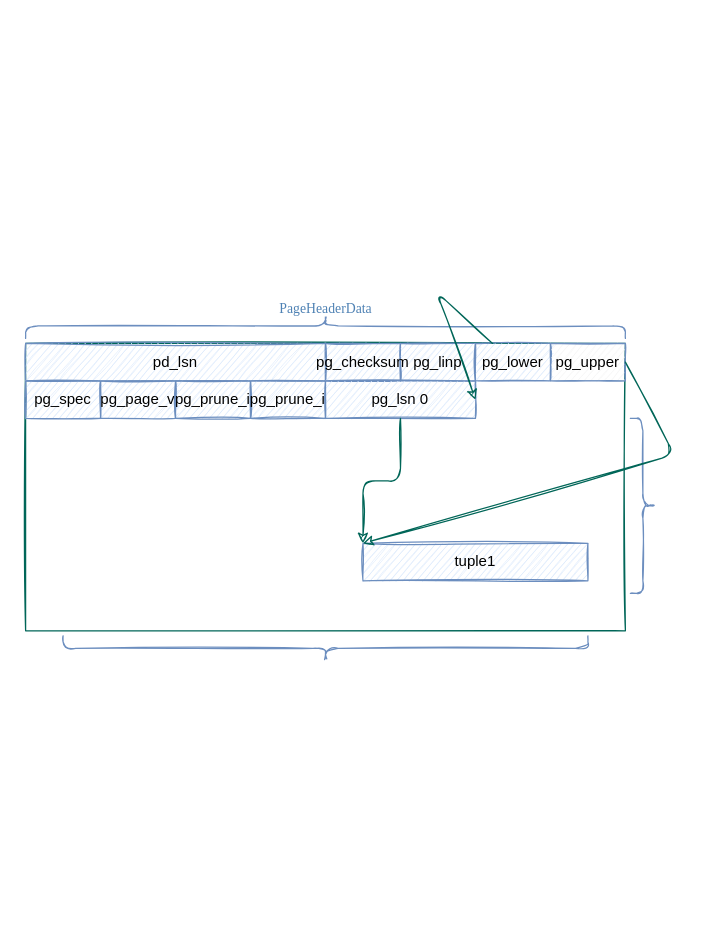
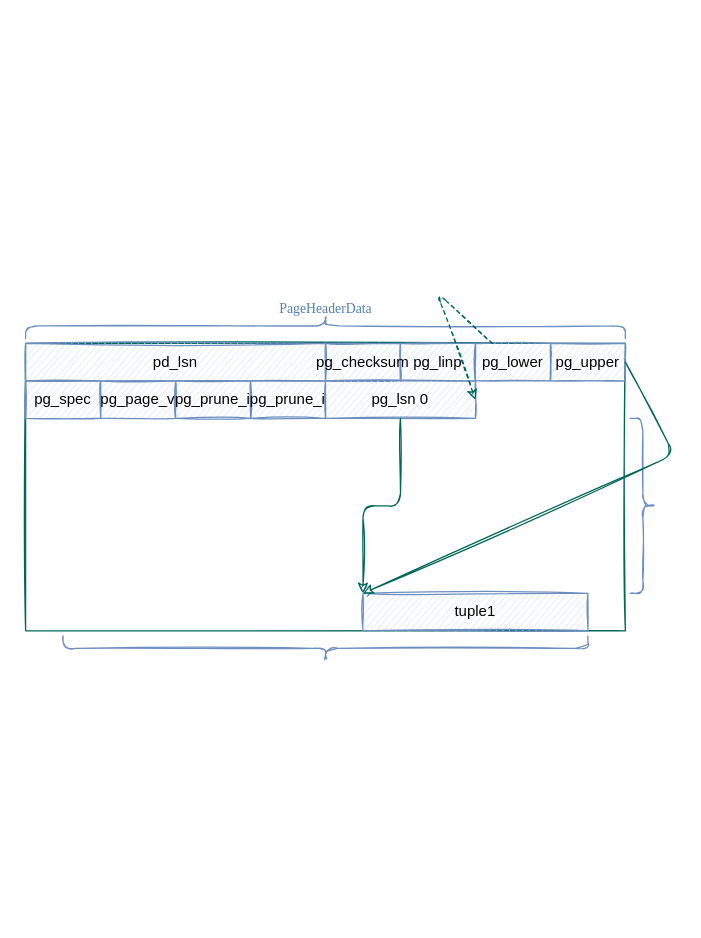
edge "pg_lower" -> "pg_lsn 0": style solid -> dashed
node "pg_upper": fillcolor #f5f5f5 -> #dae8fc
node "tuple1": moved (476, 562) -> (476, 612)
